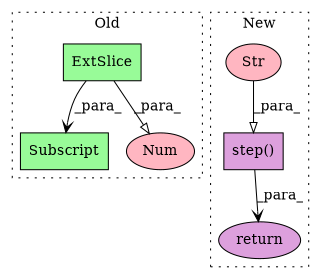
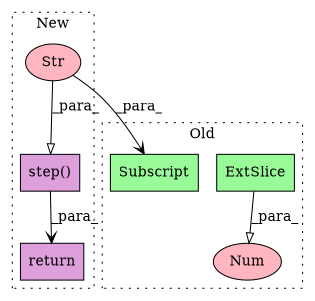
edge "ExtSlice" -> "Subscript": now "Str" -> "Subscript"
node "return": shape ellipse -> box
